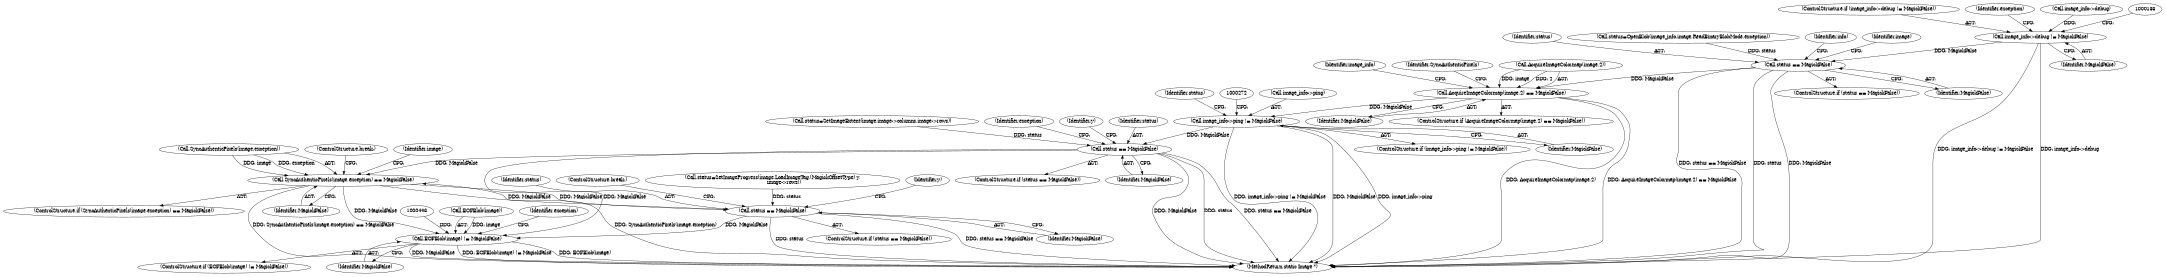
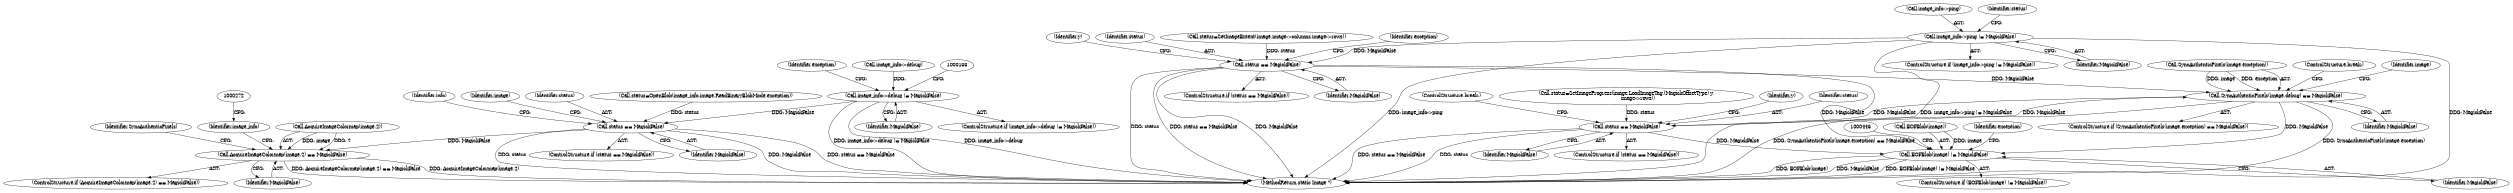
edge "(ControlStructure,if (image_info->debug != MagickFalse))" -> "(Call,image_info->debug != MagickFalse)": reversed
edge "1000272" -> "(Call,image_info->ping != MagickFalse)": now "1000272" -> "(Identifier,image_info)"
edge "(Call,AcquireImageColormap(image,2) == MagickFalse)" -> "(Call,image_info->ping != MagickFalse)": removed, label "DDG: MagickFalse"
node "(Call,SyncAuthenticPixels(image,exception) == MagickFalse)": label "(Call,SyncAuthenticPixels(image,exception) == MagickFalse)" -> "(Call,SyncAuthenticPixels(image,debug) == MagickFalse)"
edge "1000446" -> "(Call,EOFBlob(image) != MagickFalse)": label "DDG: " -> "CFG: "
